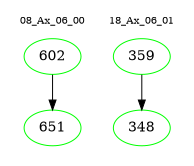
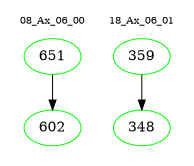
edge "602" -> "651": reversed
